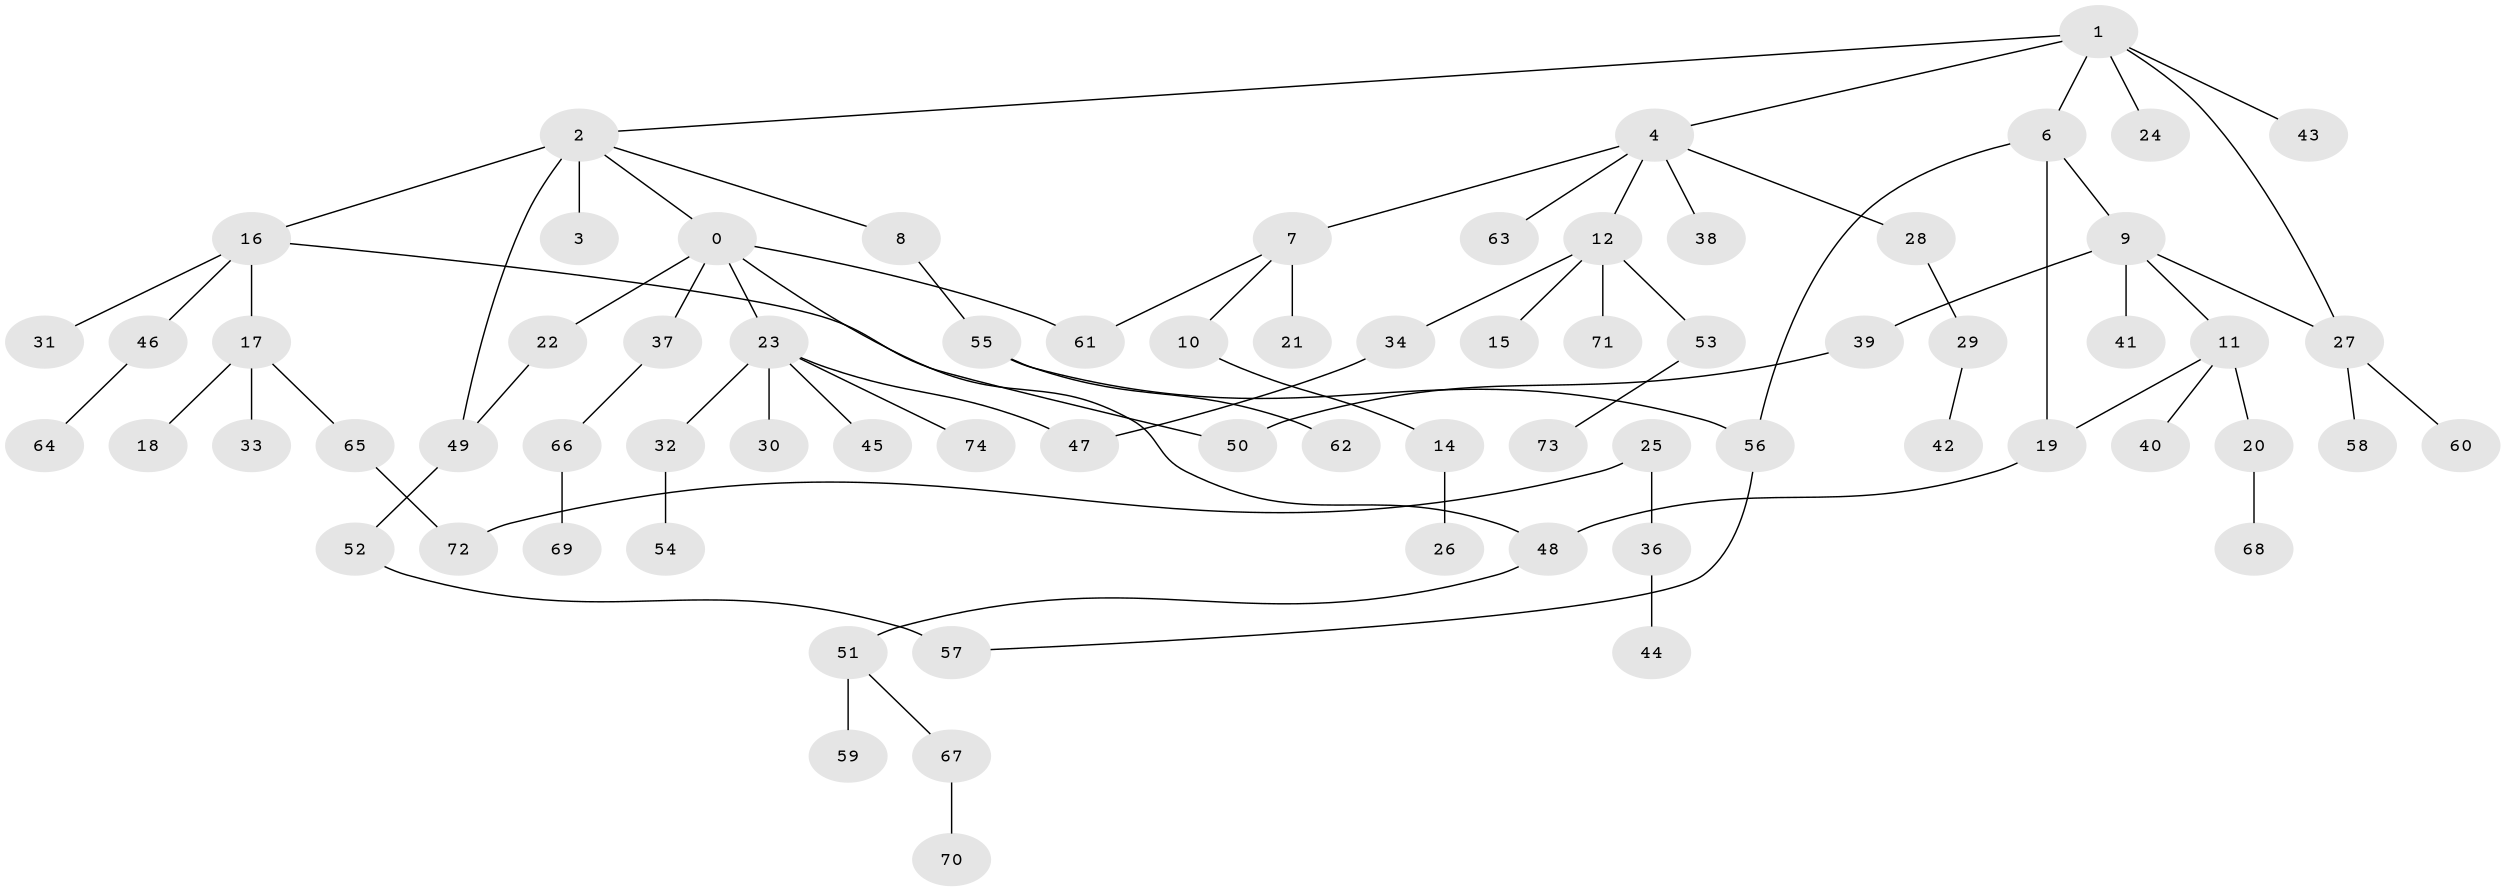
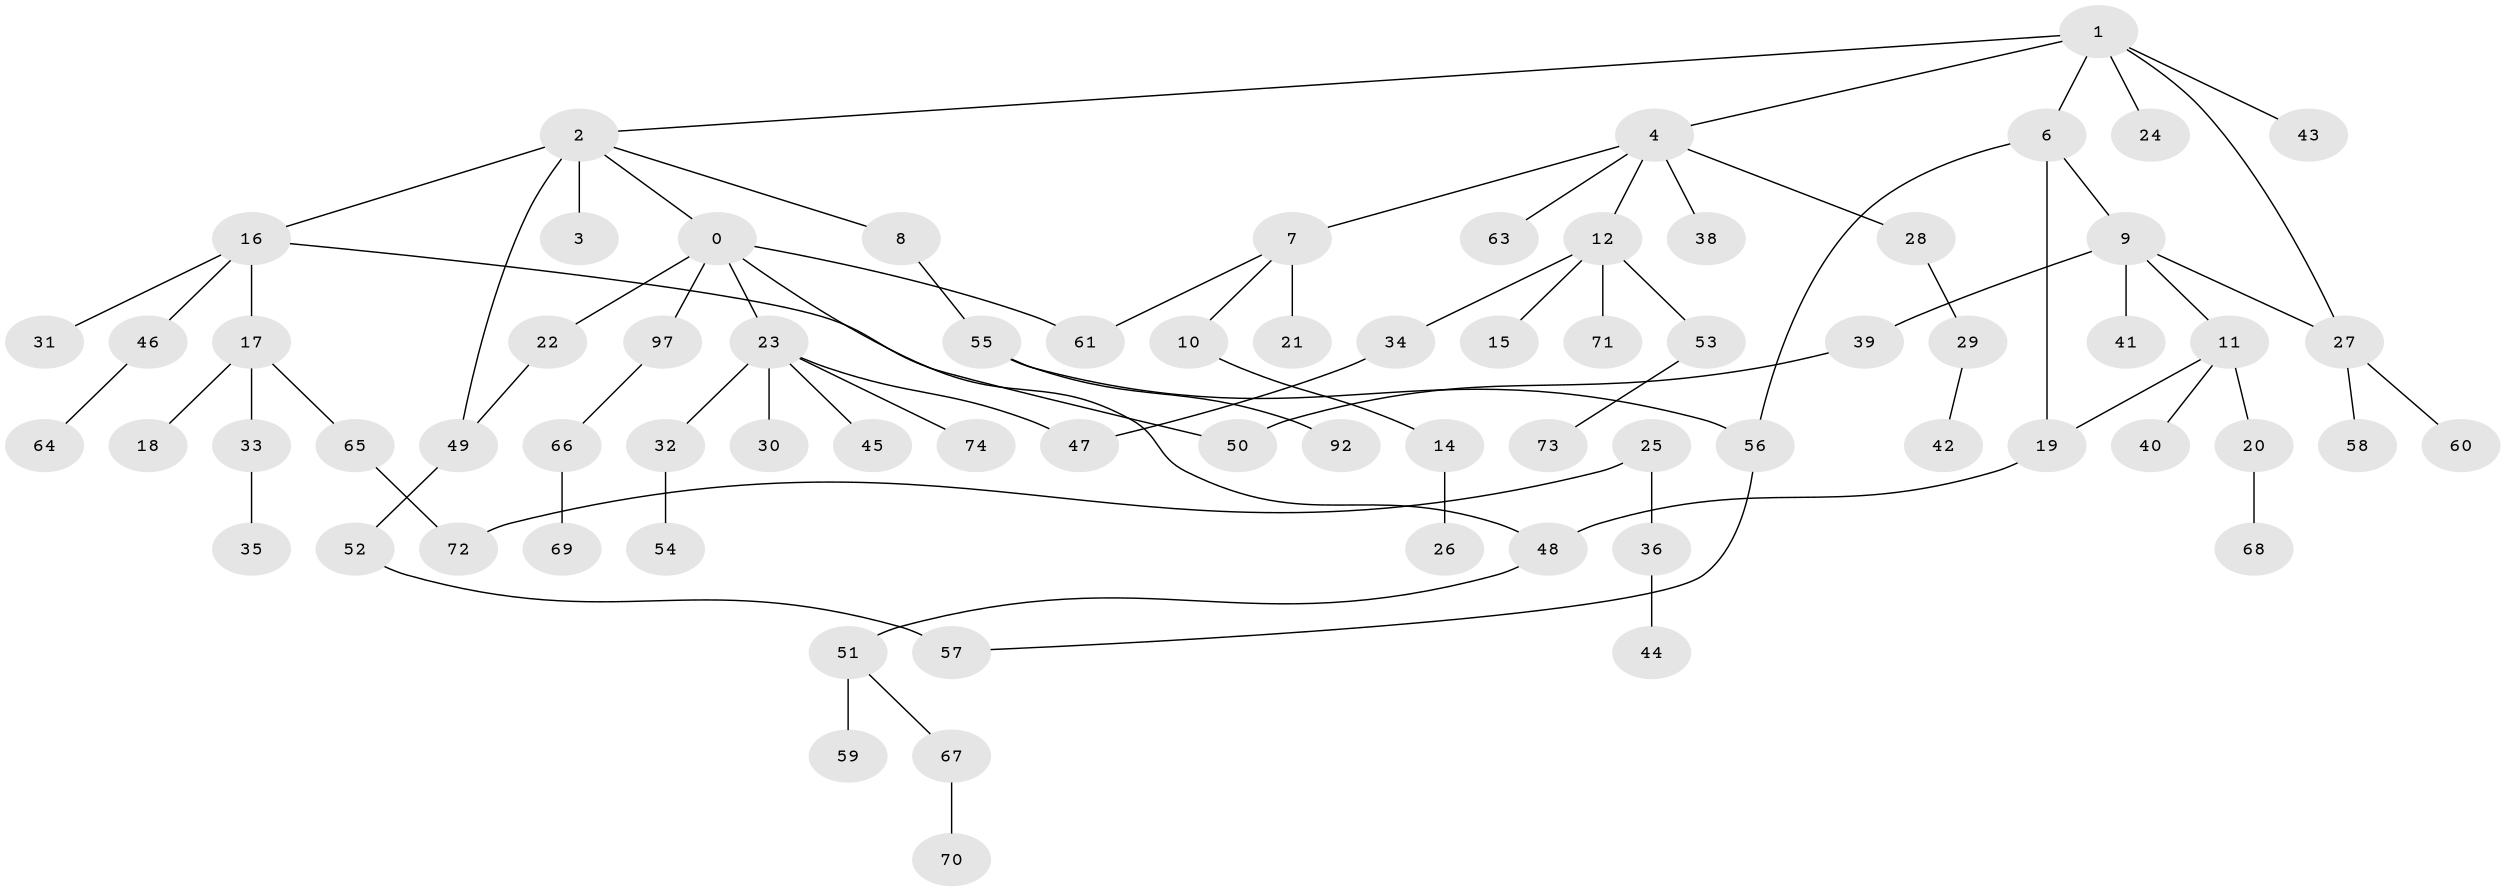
node "37": label "37" -> "97"
node "62": label "62" -> "92"
node "35": added
